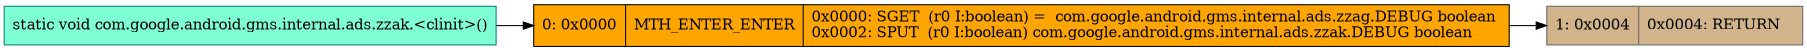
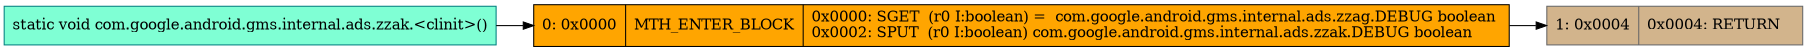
node "0: 0x0000": text "MTH_ENTER_ENTER" -> "MTH_ENTER_BLOCK"
